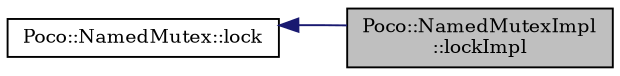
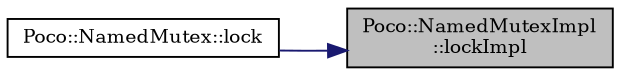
edge "Poco::NamedMutexImpl ::lockImpl" -> "Poco::NamedMutex::lock": reversed
